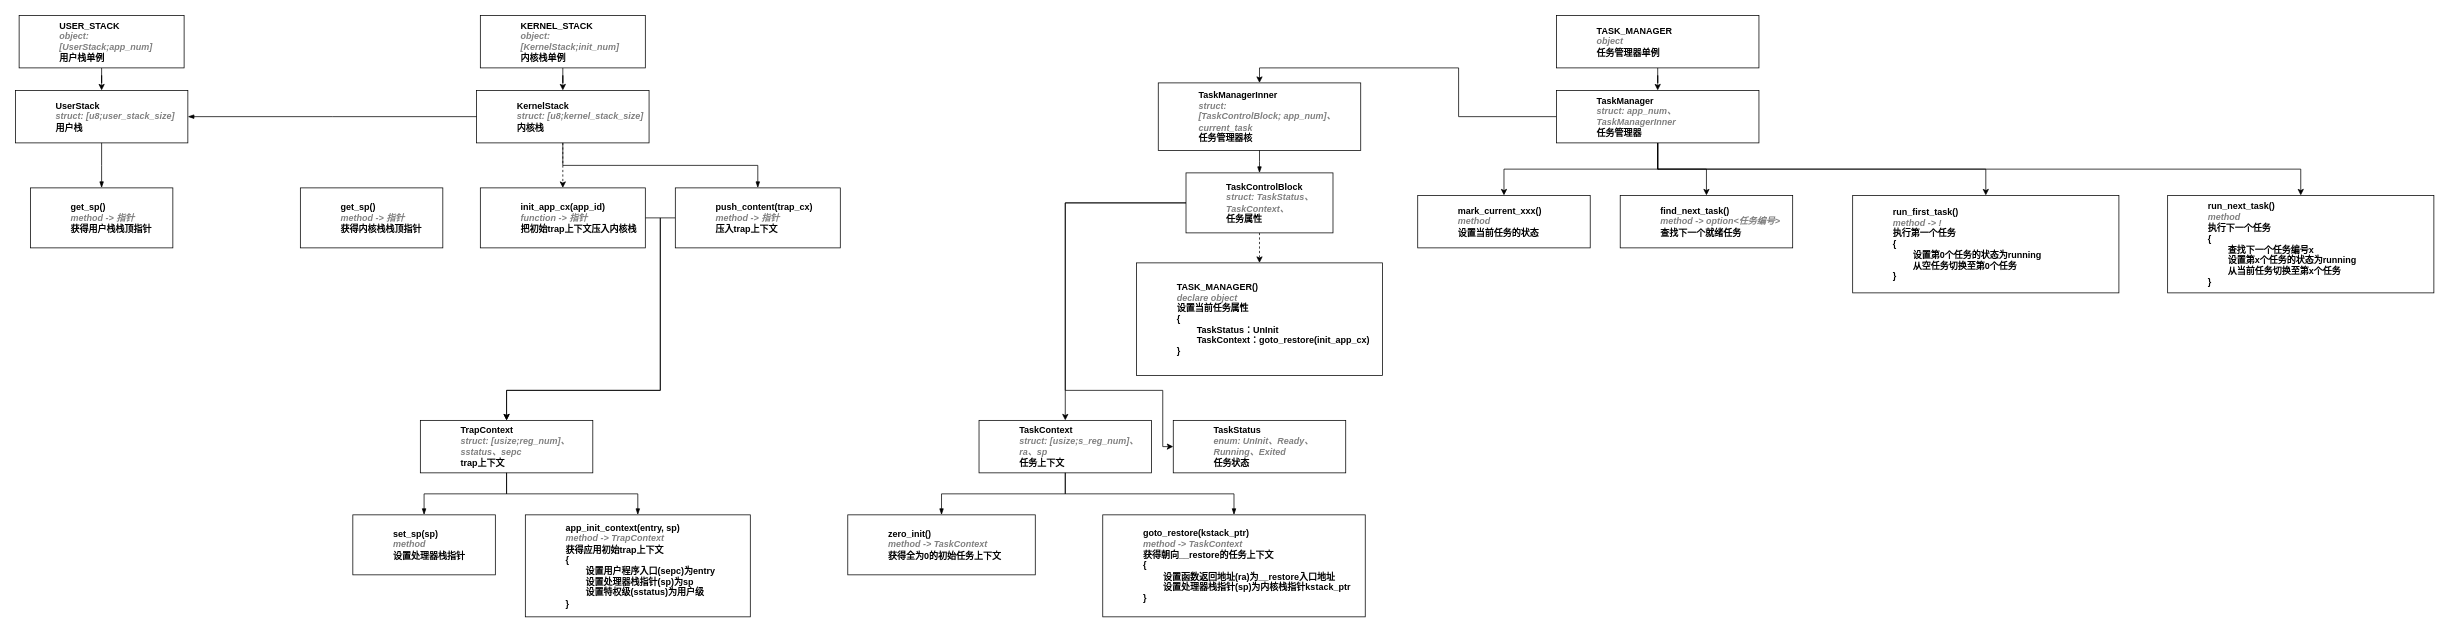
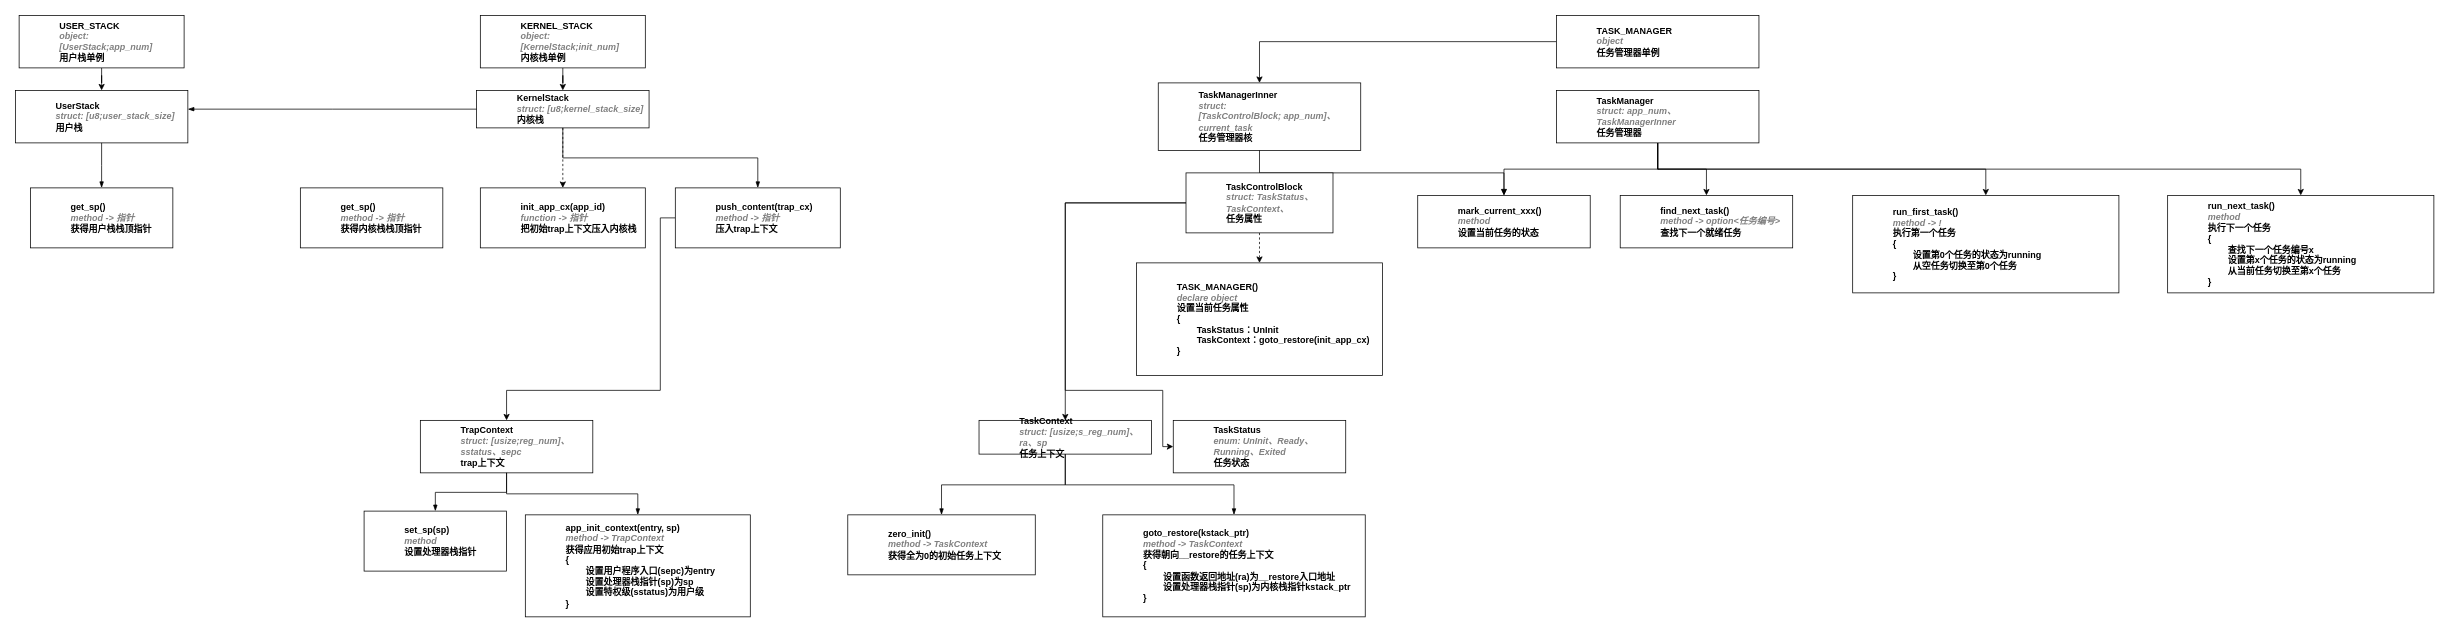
edge "TaskManager struct: app_num、 TaskManagerInner 任务管理器" -> "TaskManagerInner struct: [TaskControlBlock; app_num]、current_task 任务管理器核": removed
edge "TASK_MANAGER object 任务管理器单例" -> "TaskManager struct: app_num、 TaskManagerInner 任务管理器": now "TASK_MANAGER object 任务管理器单例" -> "TaskManagerInner struct: [TaskControlBlock; app_num]、current_task 任务管理器核"
node "KernelStack struct: [u8;kernel_stack_size] 内核栈": size 173x53 -> 173x38
edge "TaskManagerInner struct: [TaskControlBlock; app_num]、current_task 任务管理器核" -> "TaskControlBlock struct: TaskStatus、TaskContext、 任务属性": now "TaskManagerInner struct: [TaskControlBlock; app_num]、current_task 任务管理器核" -> "mark_current_xxx() method 设置当前任务的状态"
edge "init_app_cx(app_id) function -> 指针 把初始trap上下文压入内核栈" -> "TrapContext struct: [usize;reg_num]、sstatus、sepc trap上下文": removed
node "TaskContext struct: [usize;s_reg_num]、ra、sp 任务上下文": size 173x53 -> 173x34
node "set_sp(sp) method 设置处理器栈指针": moved (424, 545) -> (435, 541)
